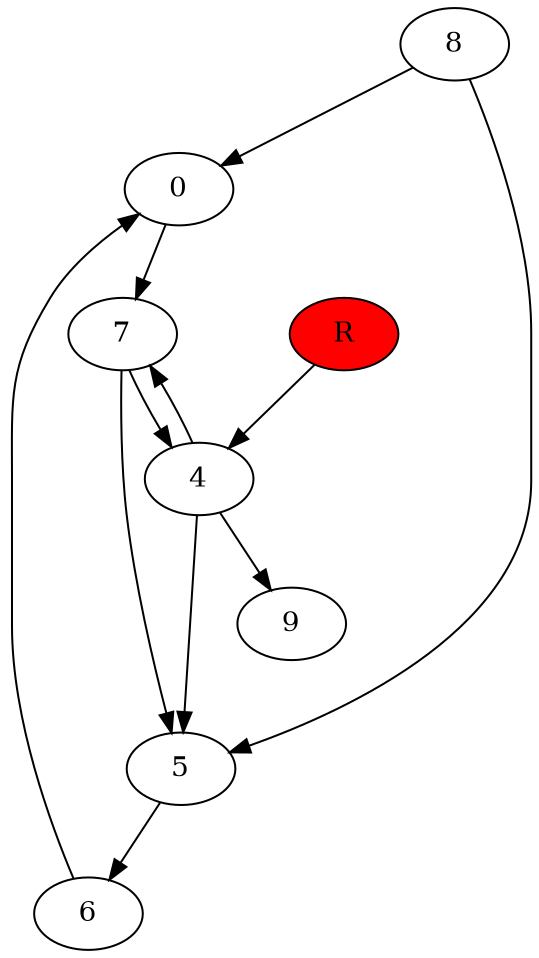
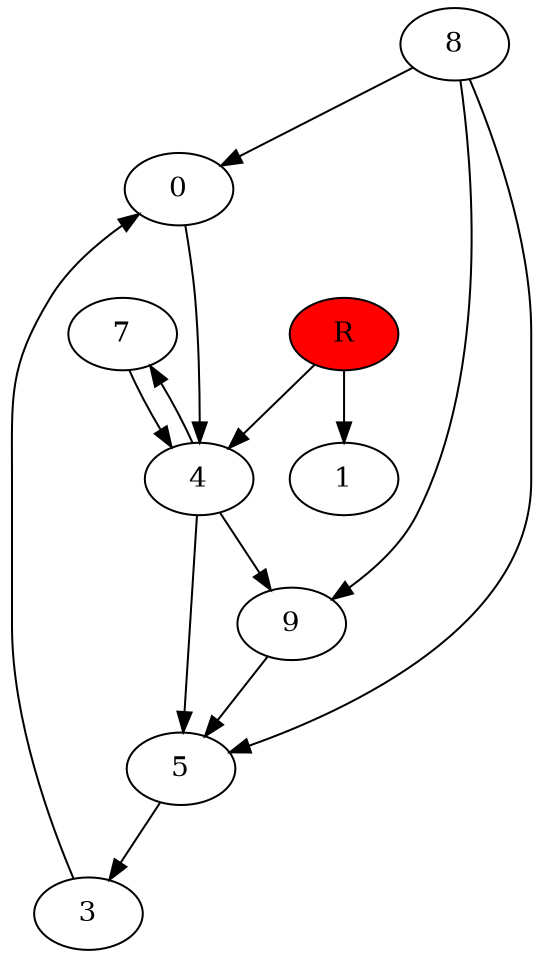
edge "0" -> "7": now "0" -> "4"
edge "8" -> "9": added
node "1": added
edge "7" -> "5": now "9" -> "5"
node "6": label "6" -> "3"
